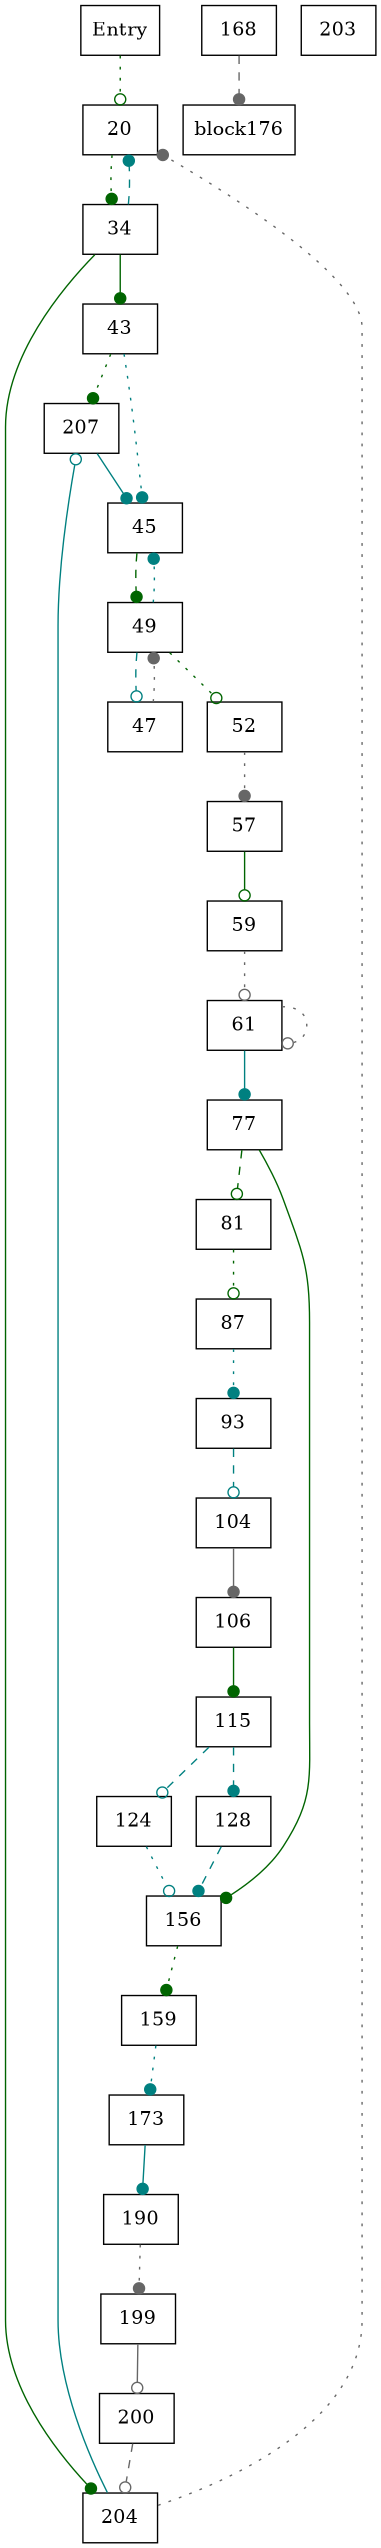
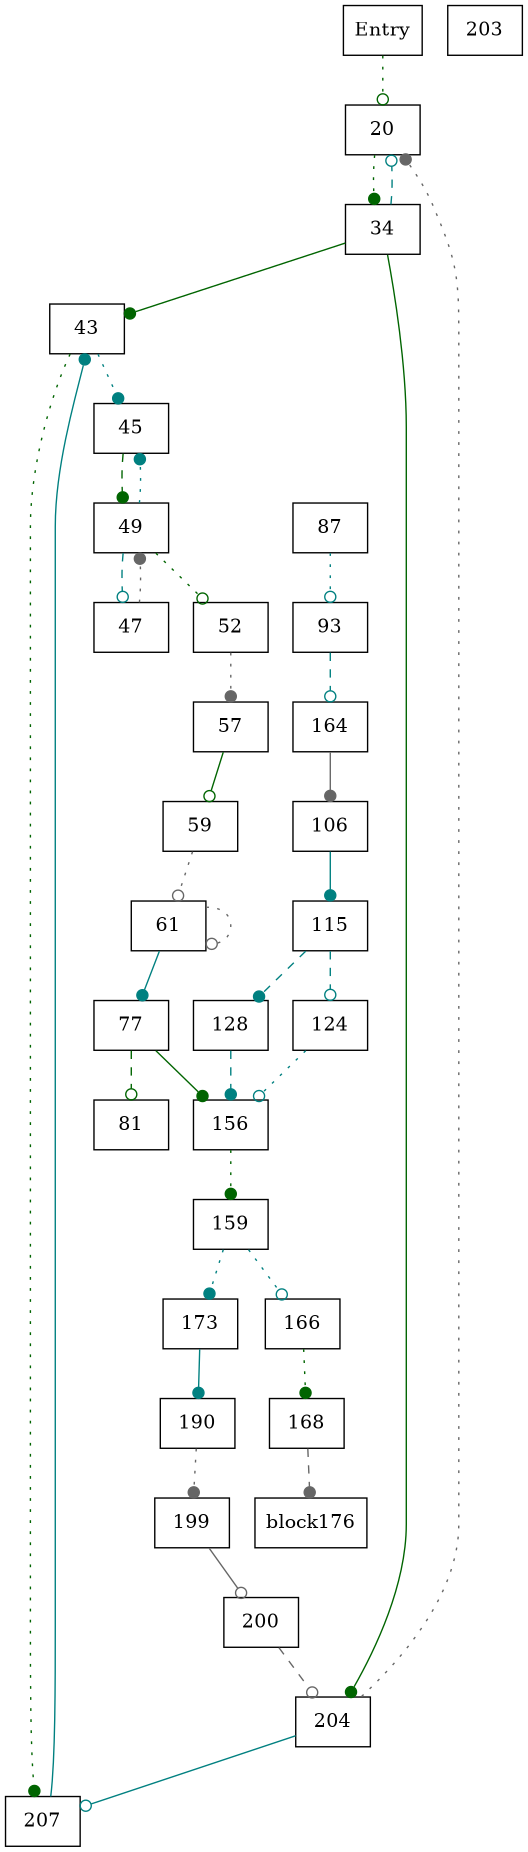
edge "34" -> "20": arrowhead dot -> odot
edge "207" -> "45": now "207" -> "43"
edge "81" -> "87": removed
node "166": added
edge "87" -> "93": arrowhead dot -> odot
node "104": label "104" -> "164"
edge "106" -> "115": color darkgreen -> teal
